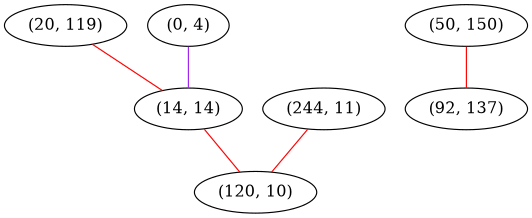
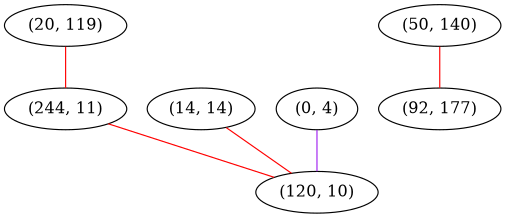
node "(50, 150)": label "(50, 150)" -> "(50, 140)"
edge "(20, 119)" -- "(14, 14)": now "(20, 119)" -- "(244, 11)"
edge "(0, 4)" -- "(14, 14)": now "(0, 4)" -- "(120, 10)"
node "(92, 137)": label "(92, 137)" -> "(92, 177)"
